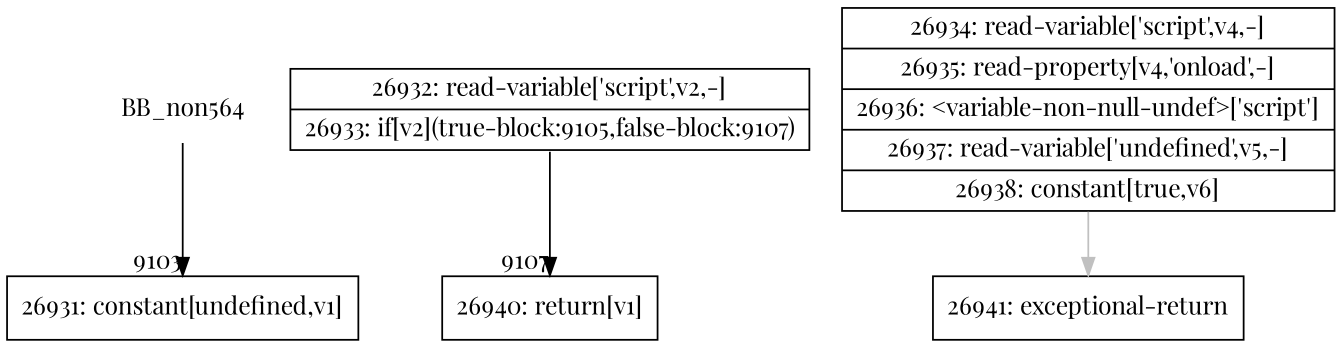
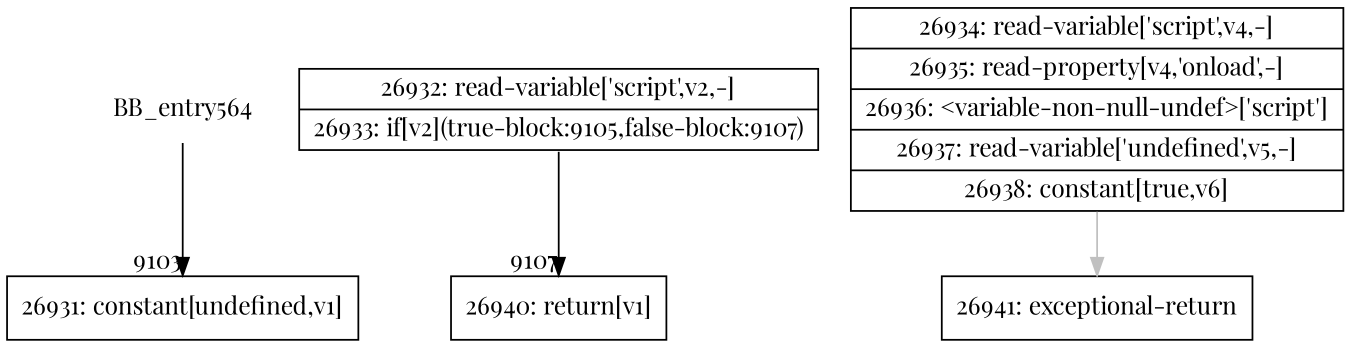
node "BB_non564": label "BB_non564" -> "BB_entry564"
